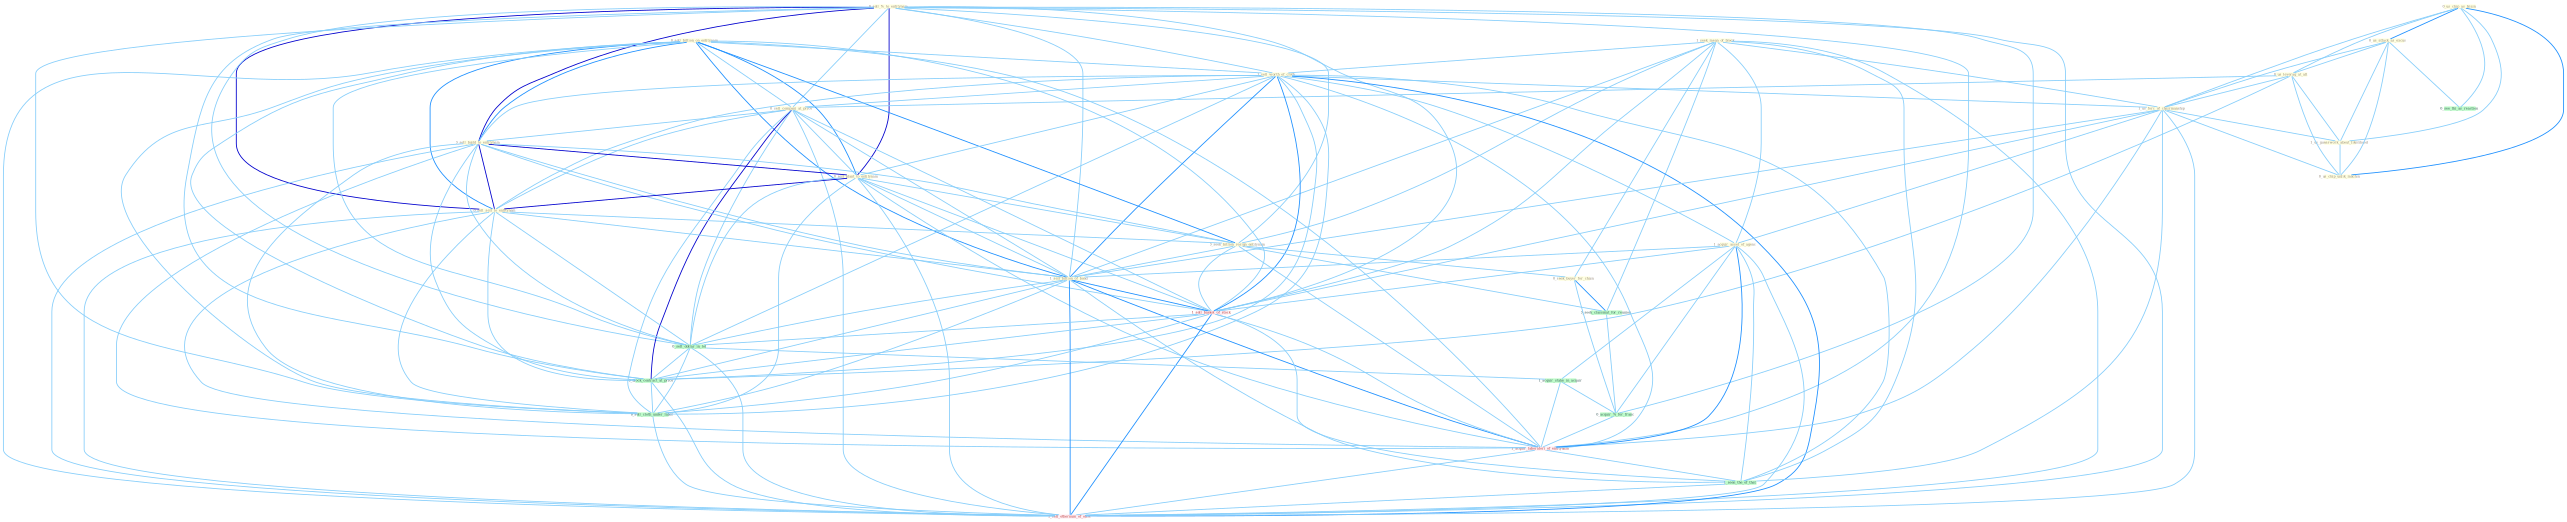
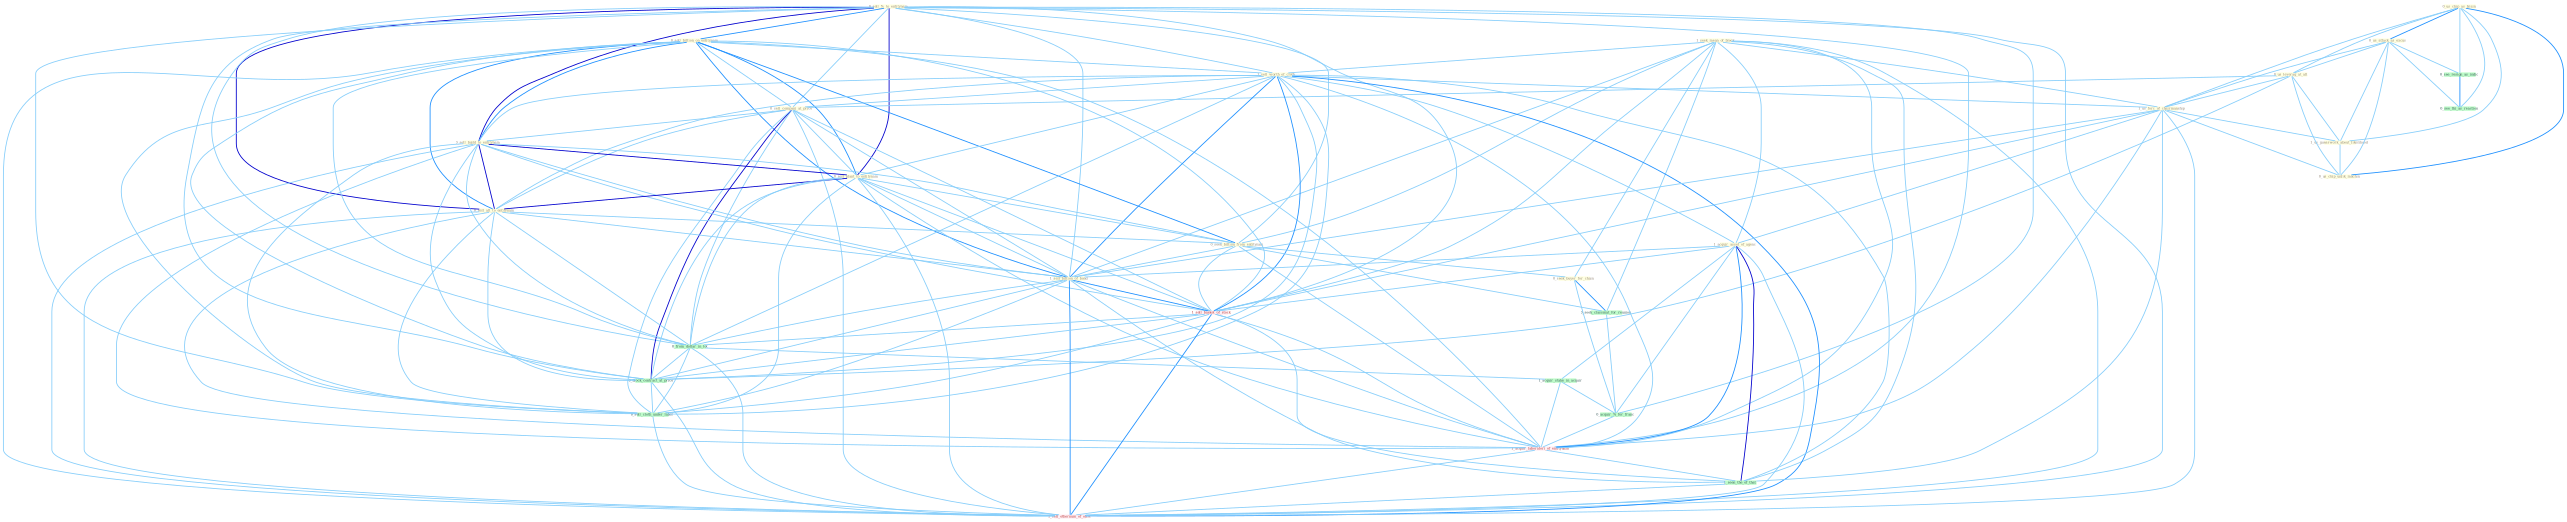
edge "0_sell_%_to_entitynam" -- "0_sell_billion_on_entitynam": added
node "0_see_resign_as_indic": added
node "0_sell_sell_to_entitynam": label "0_sell_sell_to_entitynam" -> "0_sell_all_to_entitynam"
node "0_seek_billion_resign_entitynam": label "0_seek_billion_resign_entitynam" -> "0_seek_billion_from_entitynam"
edge "0_sell_plant_to_entitynam" -- "0_block_contract_at_price": added
edge "1_seek_mean_of_block" -- "1_acquir_laboratori_of_entitynam": added
node "0_sell_dollar_in_lot": label "0_sell_dollar_in_lot" -> "0_from_dollar_in_lot"
edge "1_sell_billion_of_bond" -- "1_acquir_laboratori_of_entitynam": color #1e90ff -> #87cefa
edge "1_acquir_asset_of_agenc" -- "1_seen_the_of_that": color #87cefa -> #0000cd
